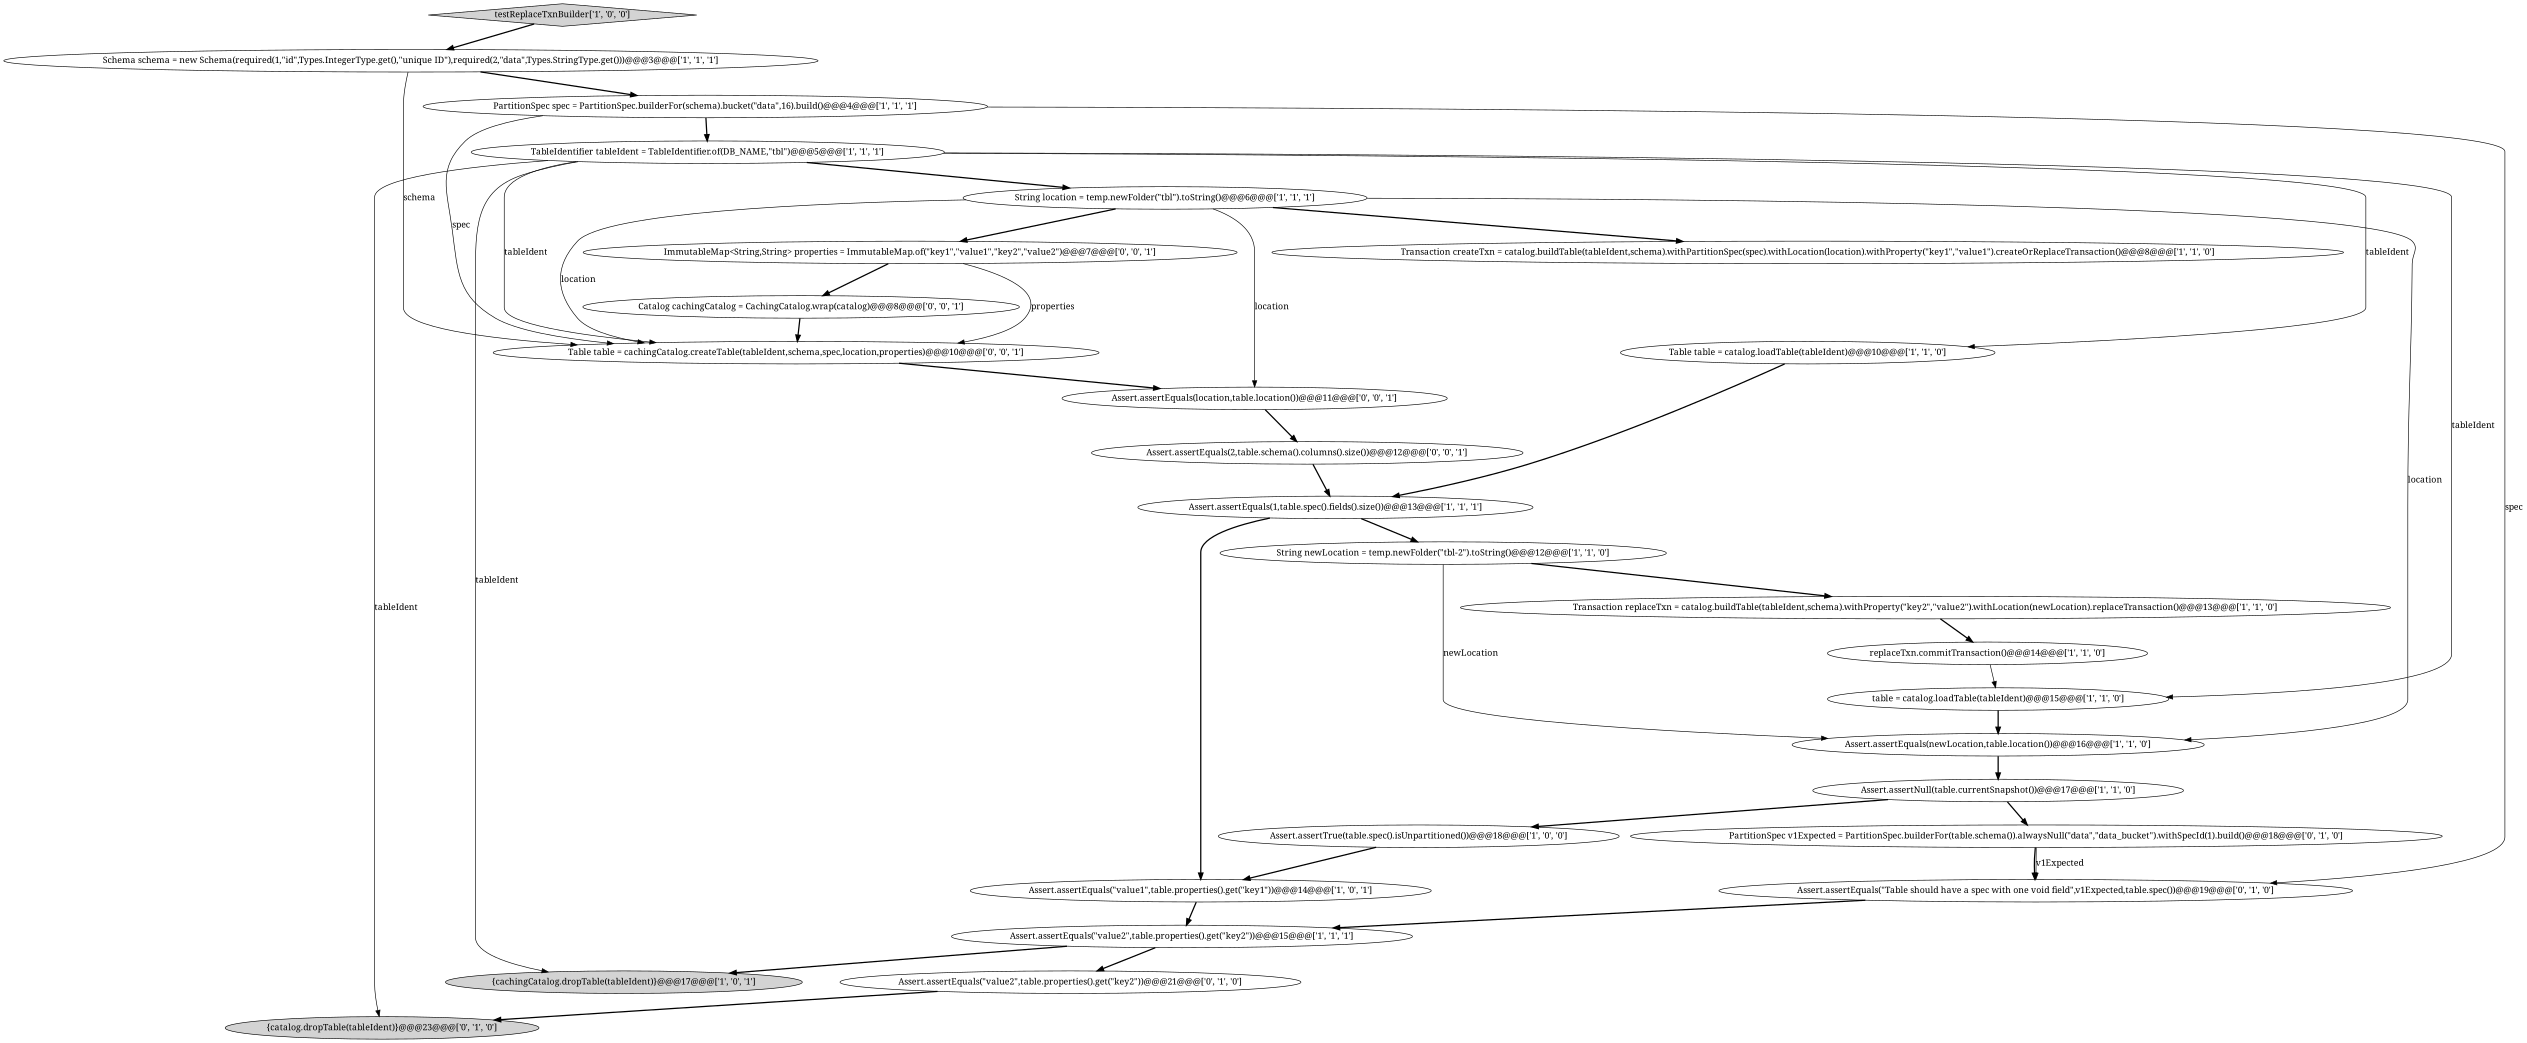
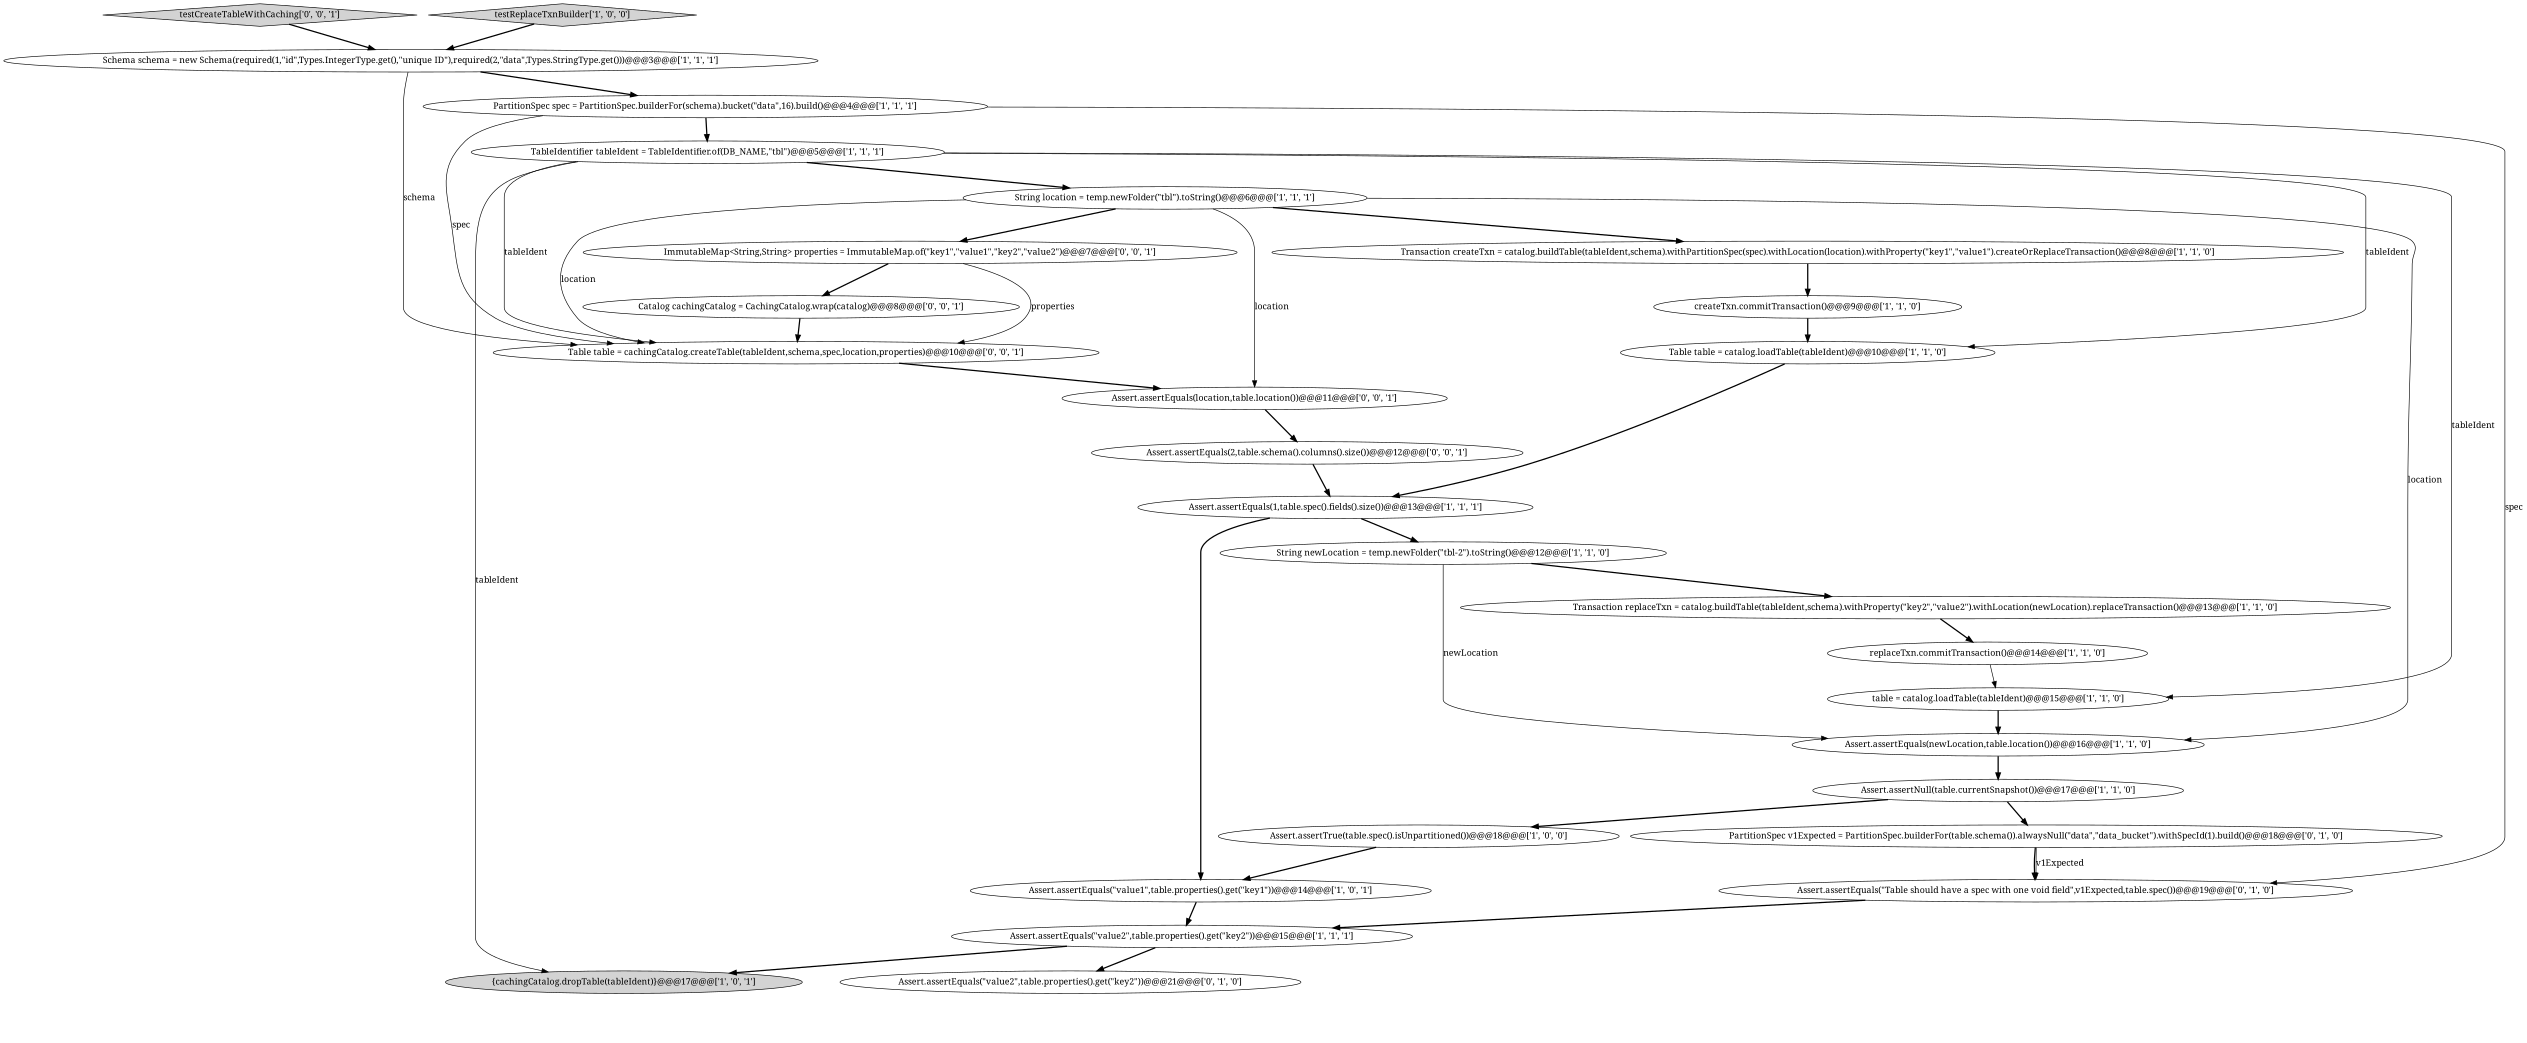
node "testCreateTableWithCaching['0', '0', '1']": added
node "createTxn.commitTransaction()@@@9@@@['1', '1', '0']": added
node "{catalog.dropTable(tableIdent)}@@@23@@@['0', '1', '0']": removed
